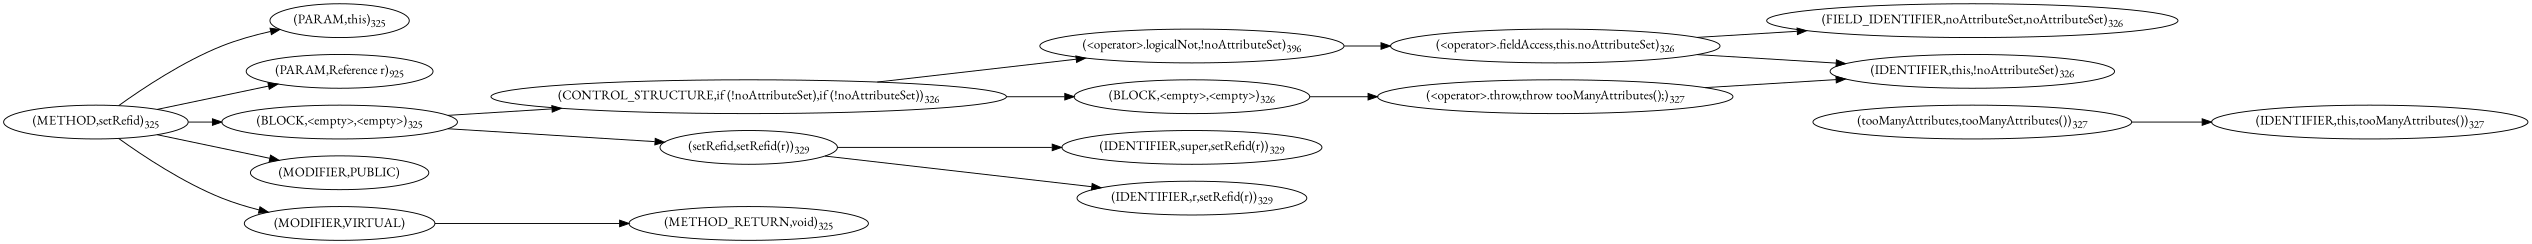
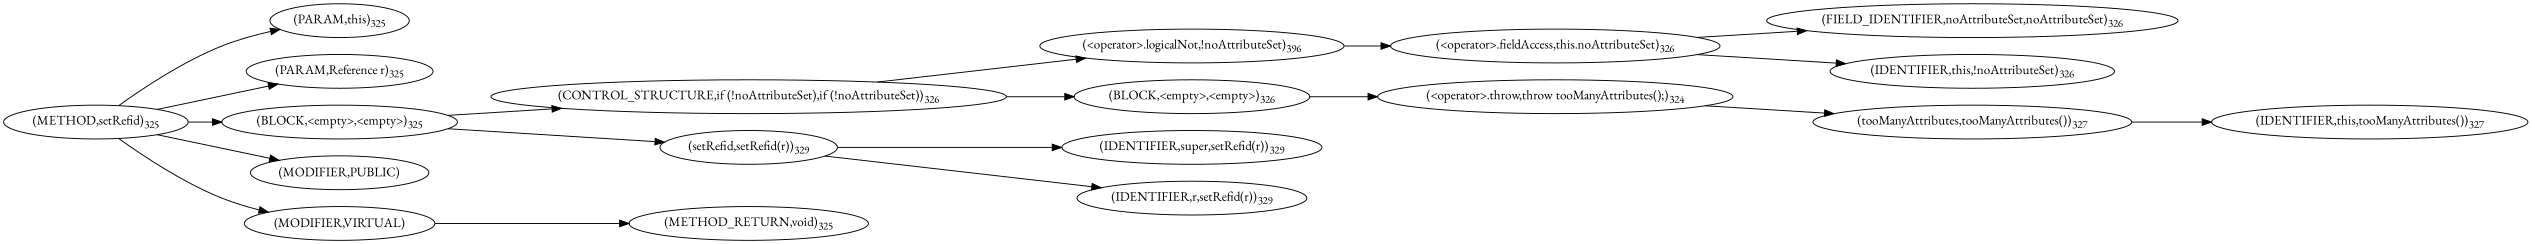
node "(PARAM,Reference r)": text "925" -> "325"
edge "(<operator>.throw,throw tooManyAttributes();)" -> "(IDENTIFIER,this,!noAttributeSet)": now "(<operator>.throw,throw tooManyAttributes();)" -> "(tooManyAttributes,tooManyAttributes())"
node "(<operator>.throw,throw tooManyAttributes();)": text "327" -> "324"
